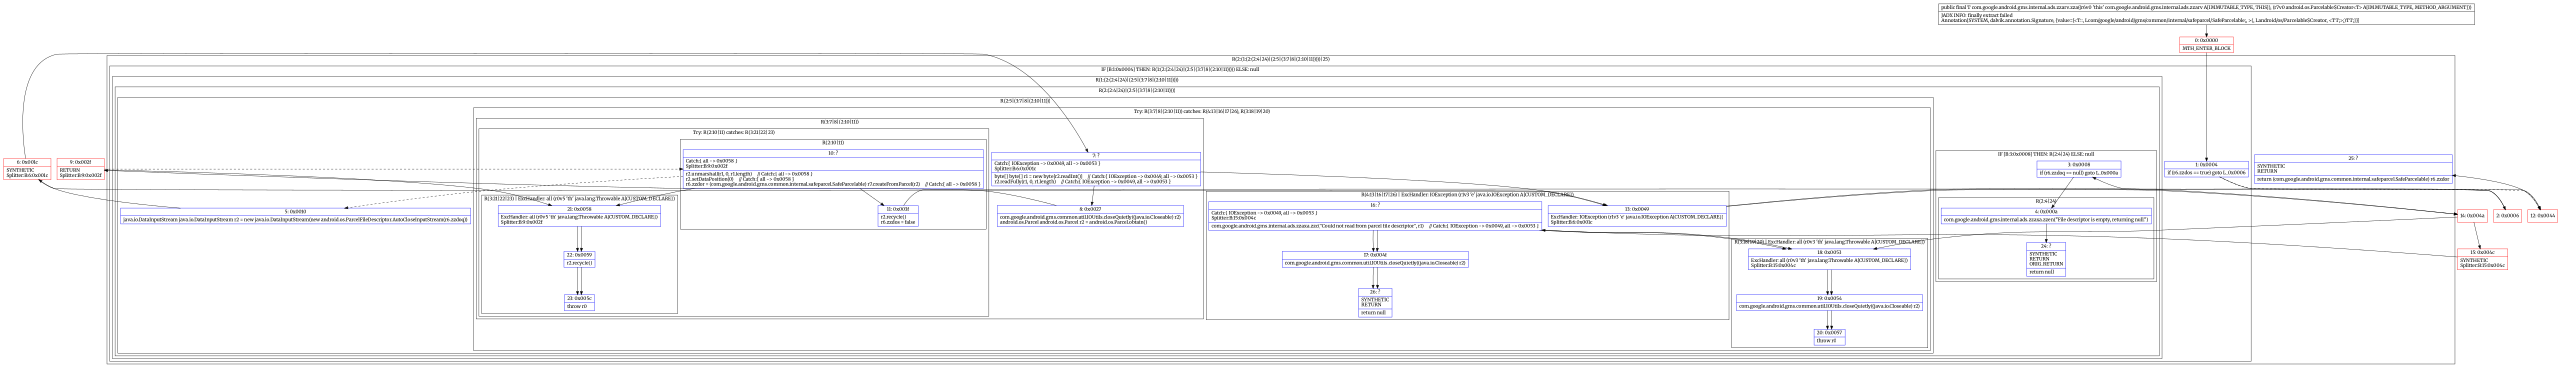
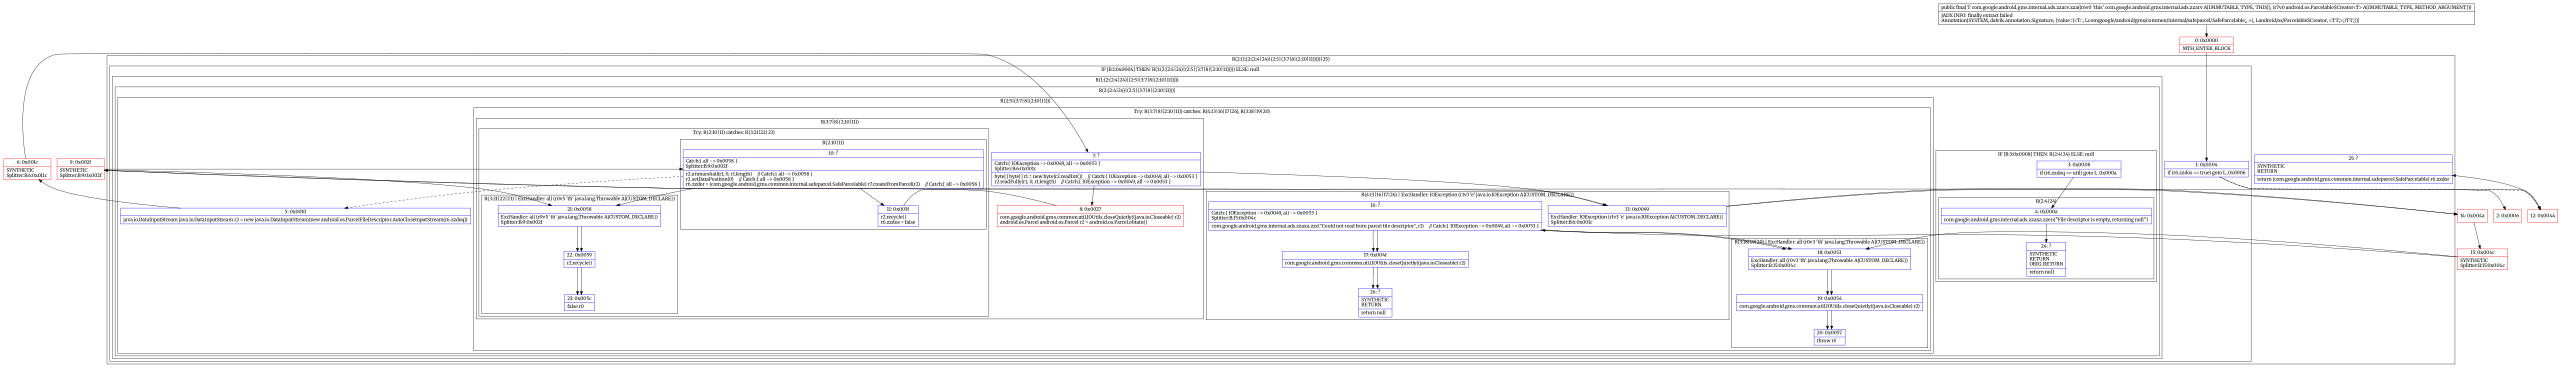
edge "9: 0x002f" -> "10: ?": style dashed -> solid
node "9: 0x002f": text "RETURN" -> "SYNTHETIC"
node "3: 0x0008": text "if (r6.zzdoq == null) goto L_0x000a" -> "if (r6.zzdoq == util) goto L_0x000a"
node "6: 0x001c": text "Splitter:B:6:0x001c" -> "Splitter:B:6:0x011c"
edge "2: 0x0006" -> "3: 0x0008": removed
edge "6: 0x001c" -> "13: 0x0049": now "9: 0x002f" -> "13: 0x0049"
node "8: 0x0027": color blue -> red
edge "14: 0x004a" -> "18: 0x0053": now "15: 0x004c" -> "18: 0x0053"
node "23: 0x005c": text "throw r0" -> "false r0"
